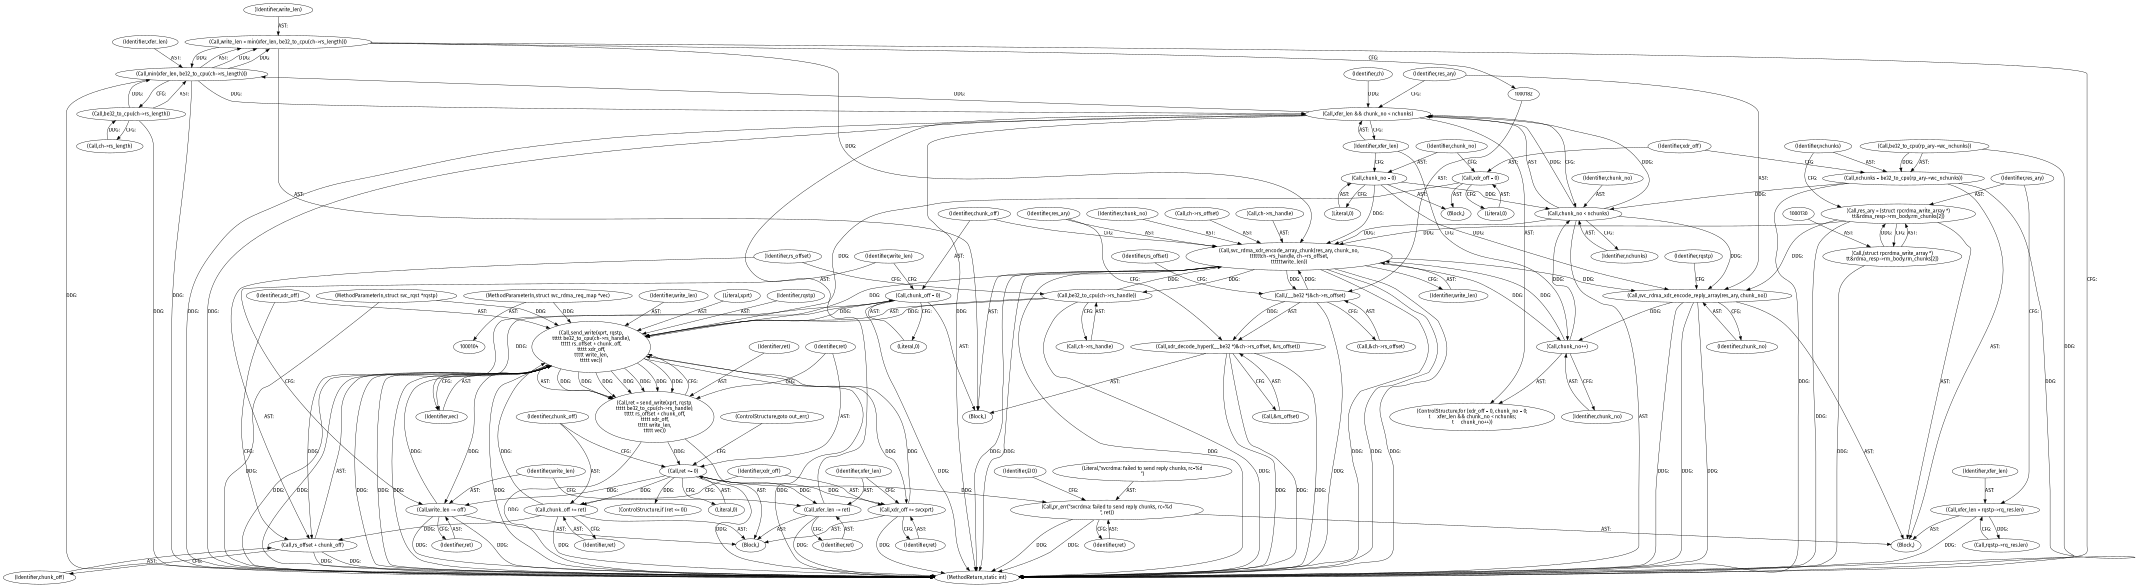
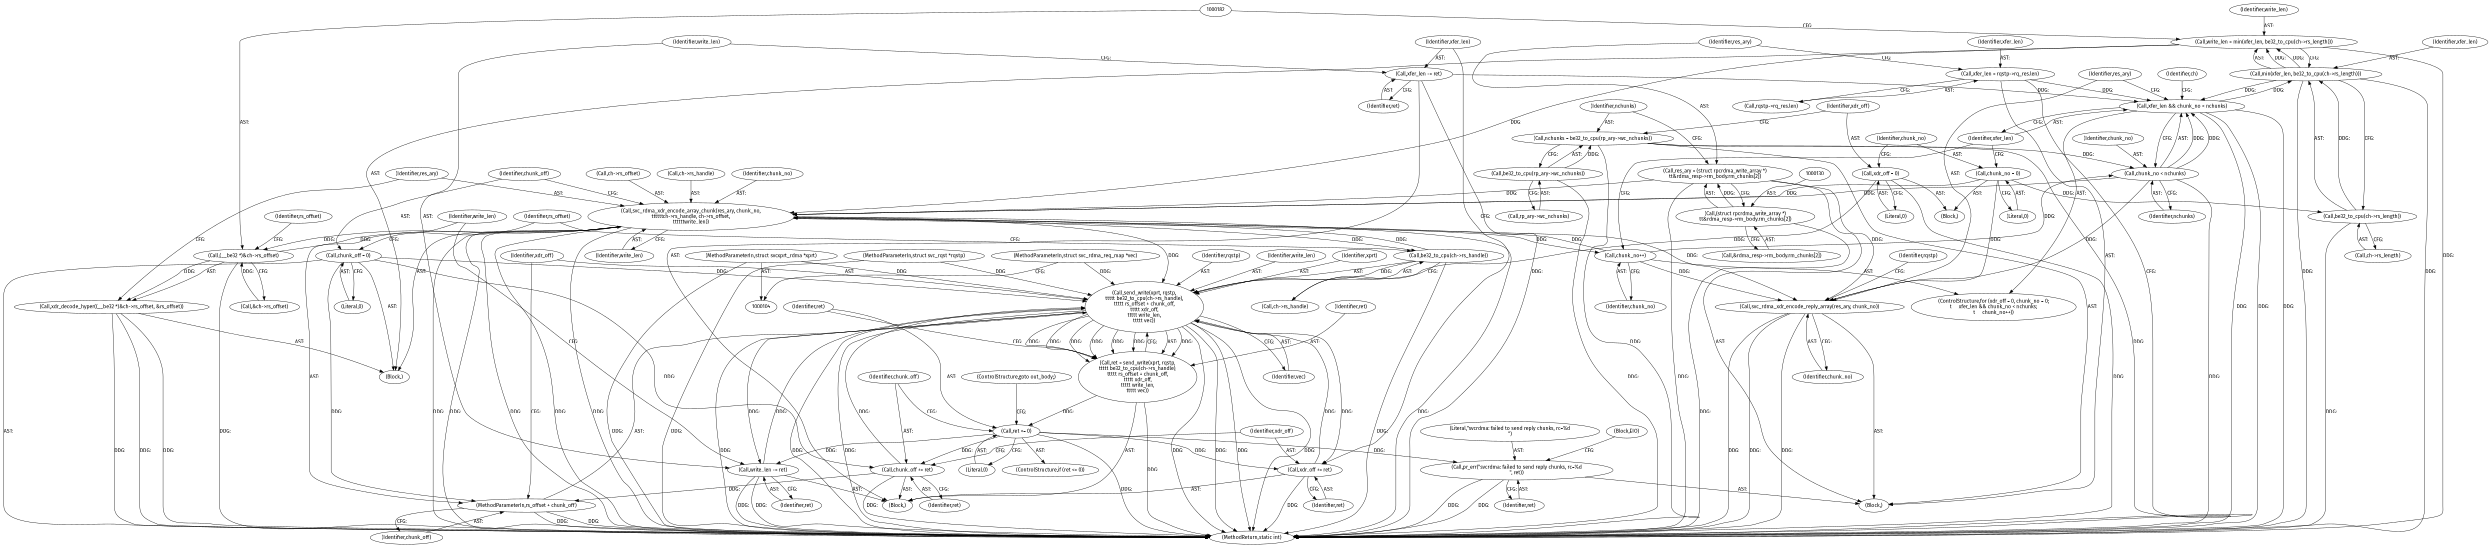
edge "(Call,write_len = min(xfer_len, be32_to_cpu(ch->rs_length)))" -> "1000182": reversed
edge "(Call,write_len = min(xfer_len, be32_to_cpu(ch->rs_length)))" -> "(Call,min(xfer_len, be32_to_cpu(ch->rs_length)))": label "DDG: " -> "CFG: "
edge "(Call,xfer_len = rqstp->rq_res.len)" -> "(Call,xfer_len && chunk_no < nchunks)": added, label "DDG:"
edge "(Identifier,ch)" -> "(Call,xfer_len && chunk_no < nchunks)": label "DDG: " -> "CFG: "
edge "(Call,ch->rs_length)" -> "(Call,be32_to_cpu(ch->rs_length))": label "DDG: " -> "AST: "
edge "(Call,nchunks = be32_to_cpu(rp_ary->wc_nchunks))" -> "(Call,be32_to_cpu(rp_ary->wc_nchunks))": added, label "CFG:"
edge "(Call,chunk_no = 0)" -> "(Call,chunk_no < nchunks)": now "(Call,chunk_no = 0)" -> "(Call,be32_to_cpu(ch->rs_length))"
node "(Call,rp_ary->wc_nchunks)": added
node "(MethodParameterIn,struct svcxprt_rdma *xprt)": added
node "(Call,&rdma_resp->rm_body.rm_chunks[2])": added
edge "(Call,xfer_len -= ret)" -> "(Call,xfer_len && chunk_no < nchunks)": label "AST: " -> "DDG: "
edge "(Call,write_len = min(xfer_len, be32_to_cpu(ch->rs_length)))" -> "(MethodReturn,static int)": label "CFG: " -> "DDG: "
node "(Literal,xprt)": label "(Literal,xprt)" -> "(Identifier,xprt)"
edge "(MethodParameterIn,struct svc_rdma_req_map *vec)" -> "1000104": label "AST: " -> "CFG: "
edge "(Call,&ch->rs_offset)" -> "(Call,(__be32 *)&ch->rs_offset)": label "AST: " -> "DDG: "
edge "(Call,svc_rdma_xdr_encode_reply_array(res_ary, chunk_no))" -> "(Call,chunk_no++)": reversed
edge "(Call,chunk_off = 0)" -> "(Identifier,vec)": now "(Call,chunk_off = 0)" -> "(Call,chunk_off += ret)"
node "(ControlStructure,goto out_err;)": label "(ControlStructure,goto out_err;)" -> "(ControlStructure,goto out_body;)"
node "(Call,&rs_offset)": removed
edge "(Call,chunk_no < nchunks)" -> "(MethodReturn,static int)": label "AST: " -> "DDG: "
edge "(Call,chunk_off = 0)" -> "(MethodReturn,static int)": label "DDG: " -> "AST: "
node "(Identifier,EIO)": label "(Identifier,EIO)" -> "(Block,EIO)"
edge "(Call,ret <= 0)" -> "(Call,xfer_len -= ret)": removed, label "DDG:"
edge "(Call,ret <= 0)" -> "(ControlStructure,if (ret <= 0))": label "DDG: " -> "AST: "
node "(Call,write_len -= off)": label "(Call,write_len -= off)" -> "(Call,write_len -= ret)"
node "(Call,xdr_off += svcxprt)": label "(Call,xdr_off += svcxprt)" -> "(Call,xdr_off += ret)"
edge "(Call,xdr_off = 0)" -> "(MethodReturn,static int)": added, label "DDG:"
edge "(Call,rqstp->rq_res.len)" -> "(Call,xfer_len = rqstp->rq_res.len)": label "CFG: " -> "AST: "
edge "(Call,xfer_len = rqstp->rq_res.len)" -> "(Call,rqstp->rq_res.len)": label "DDG: " -> "CFG: "
node "(Call,rs_offset + chunk_off)": label "(Call,rs_offset + chunk_off)" -> "(MethodParameterIn,rs_offset + chunk_off)"
edge "(Call,xfer_len = rqstp->rq_res.len)" -> "(MethodReturn,static int)": label "DDG: " -> "CFG: "
